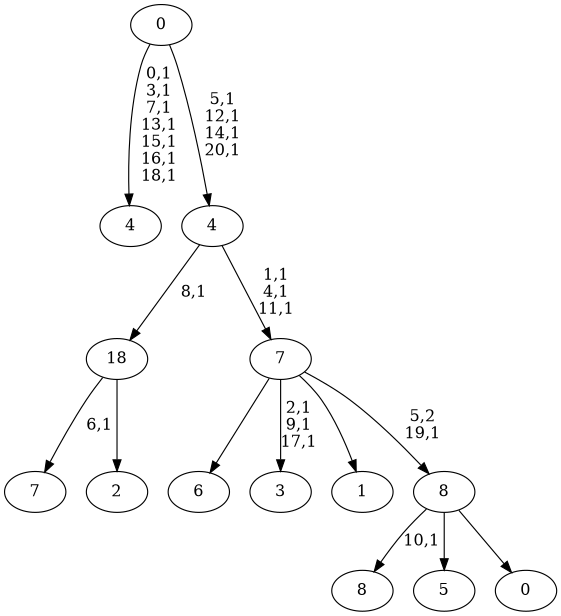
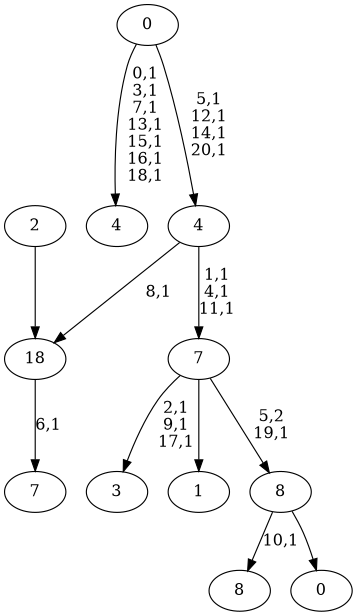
edge "18" -> "2": reversed
node "6": removed
node "5": removed
